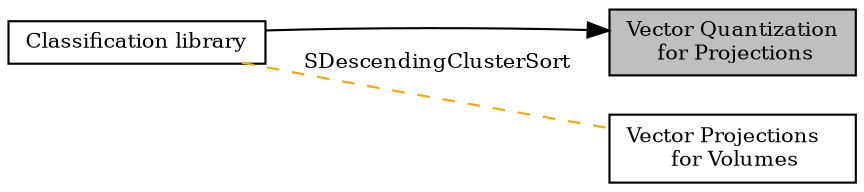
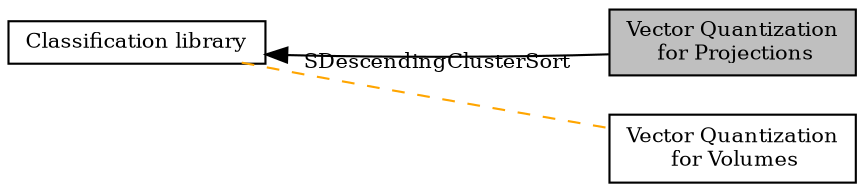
edge "Classification library" -> "Vector Quantization for Projections": reversed
node "Vector Projections for Volumes": label "Vector Projections for Volumes" -> "Vector Quantization for Volumes"
